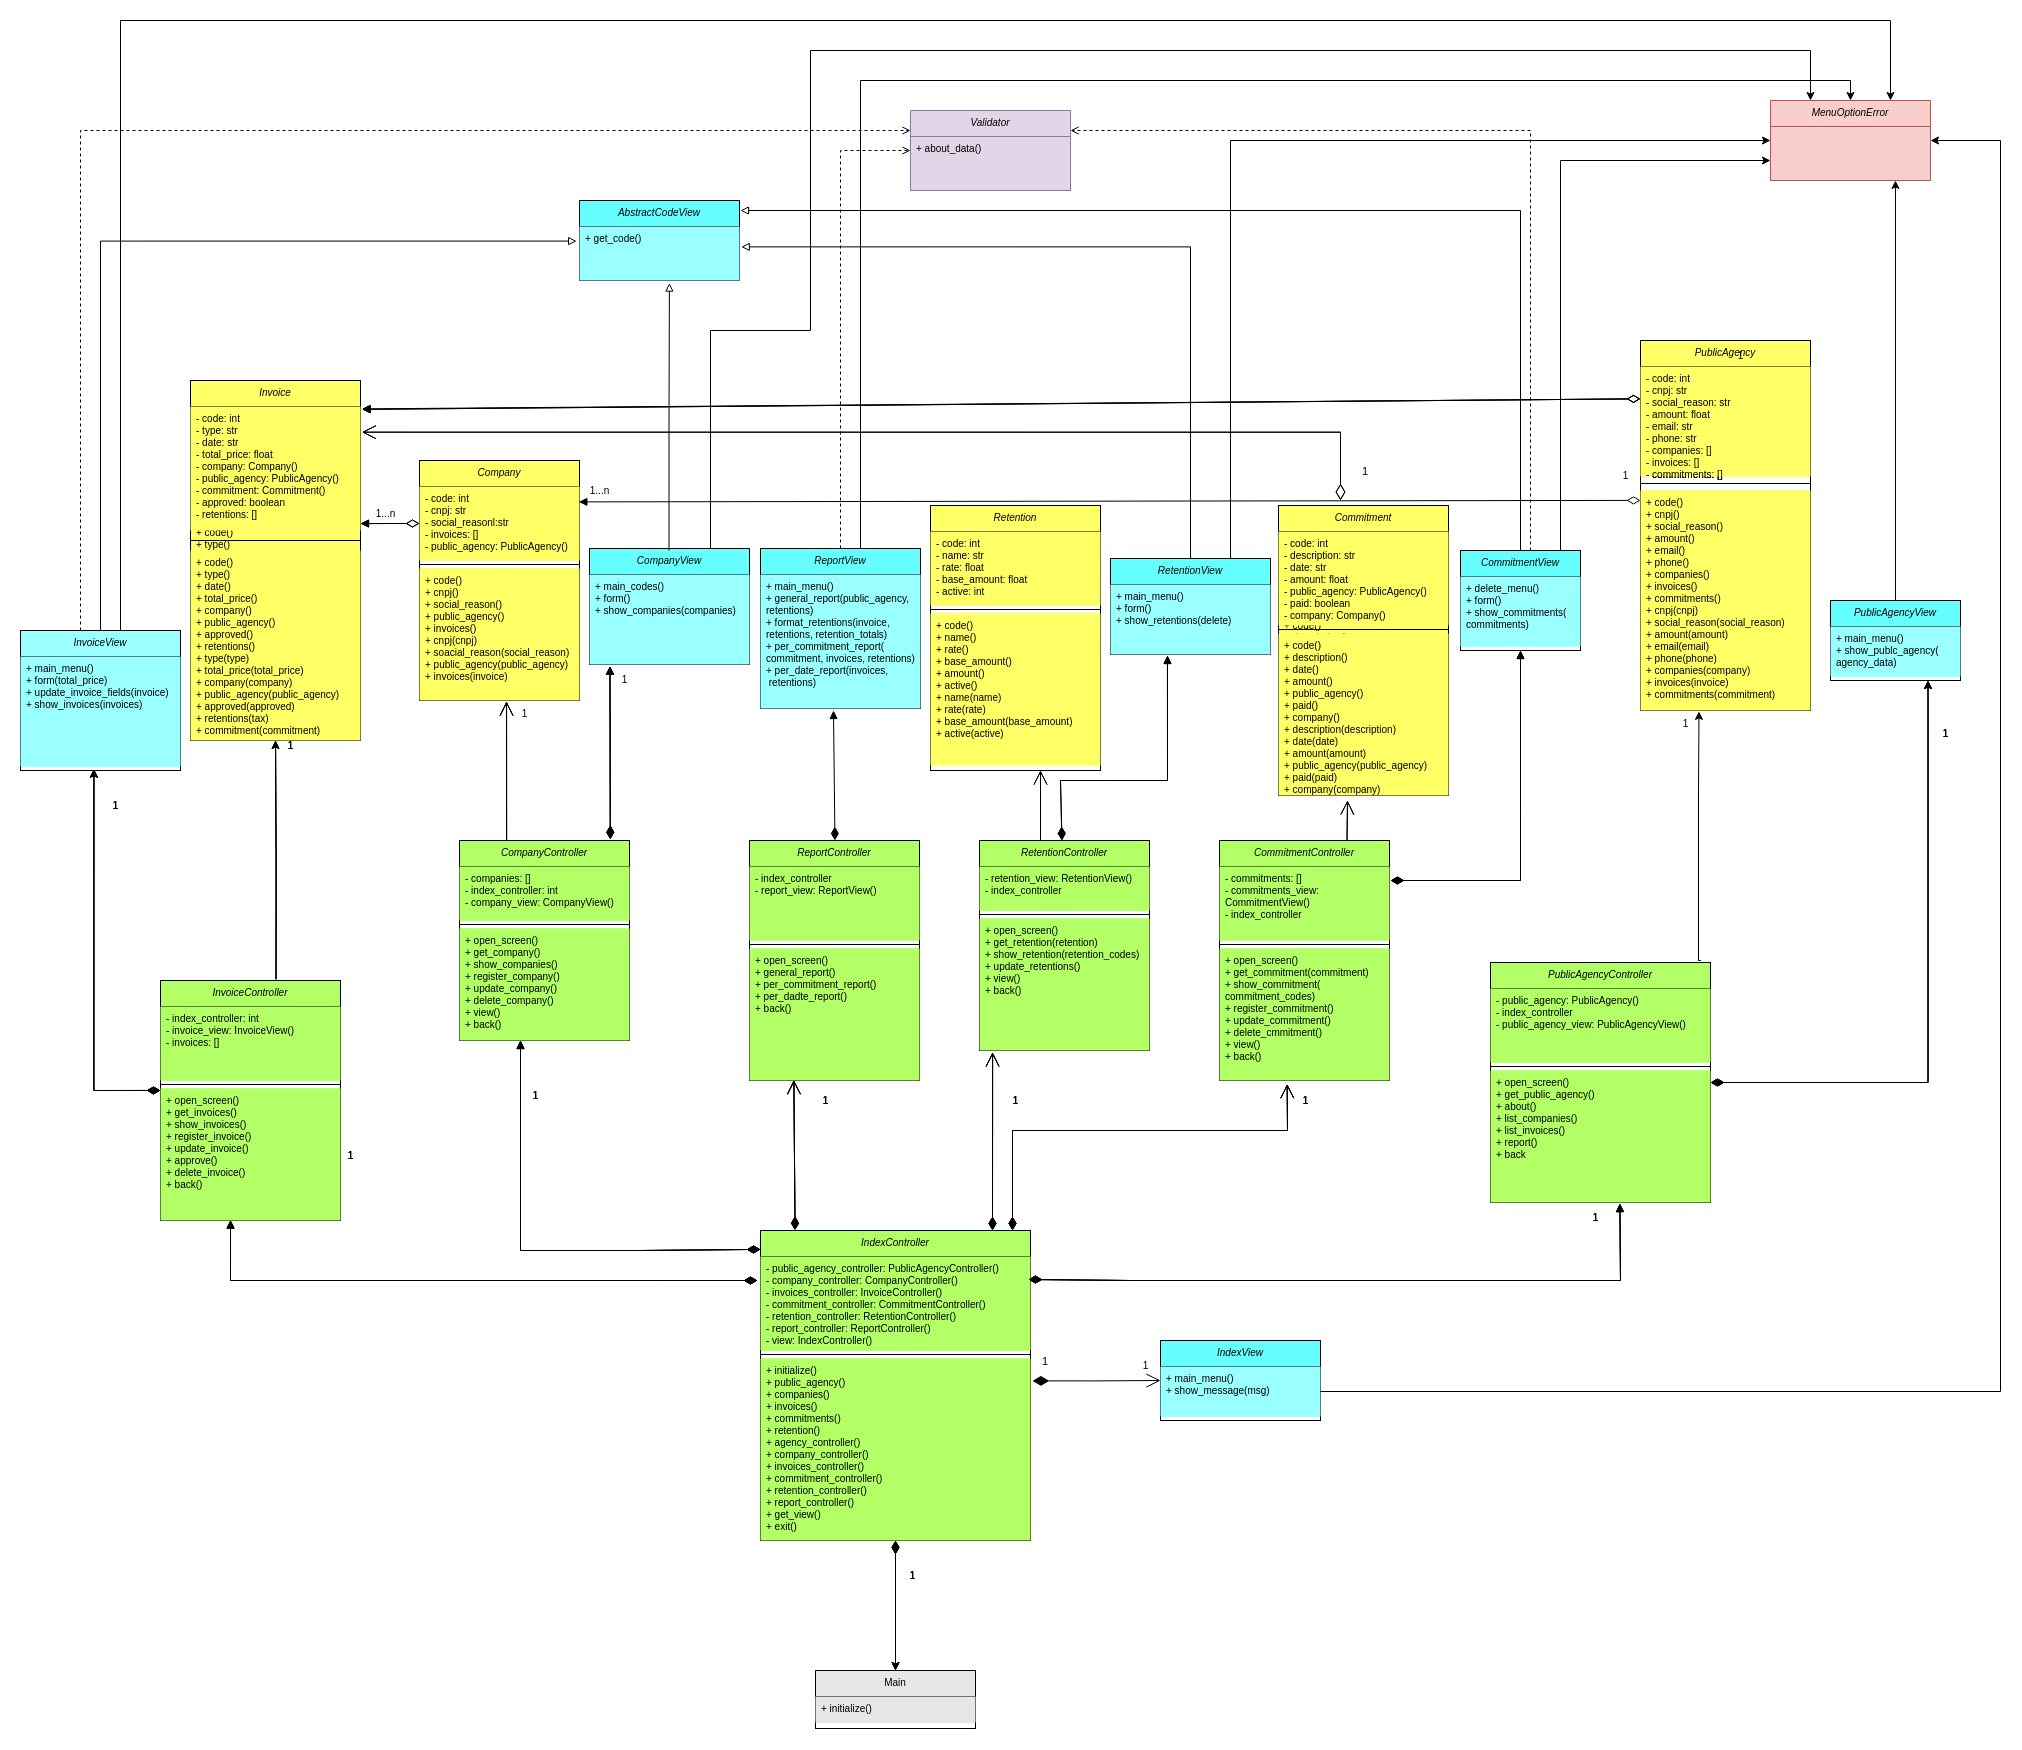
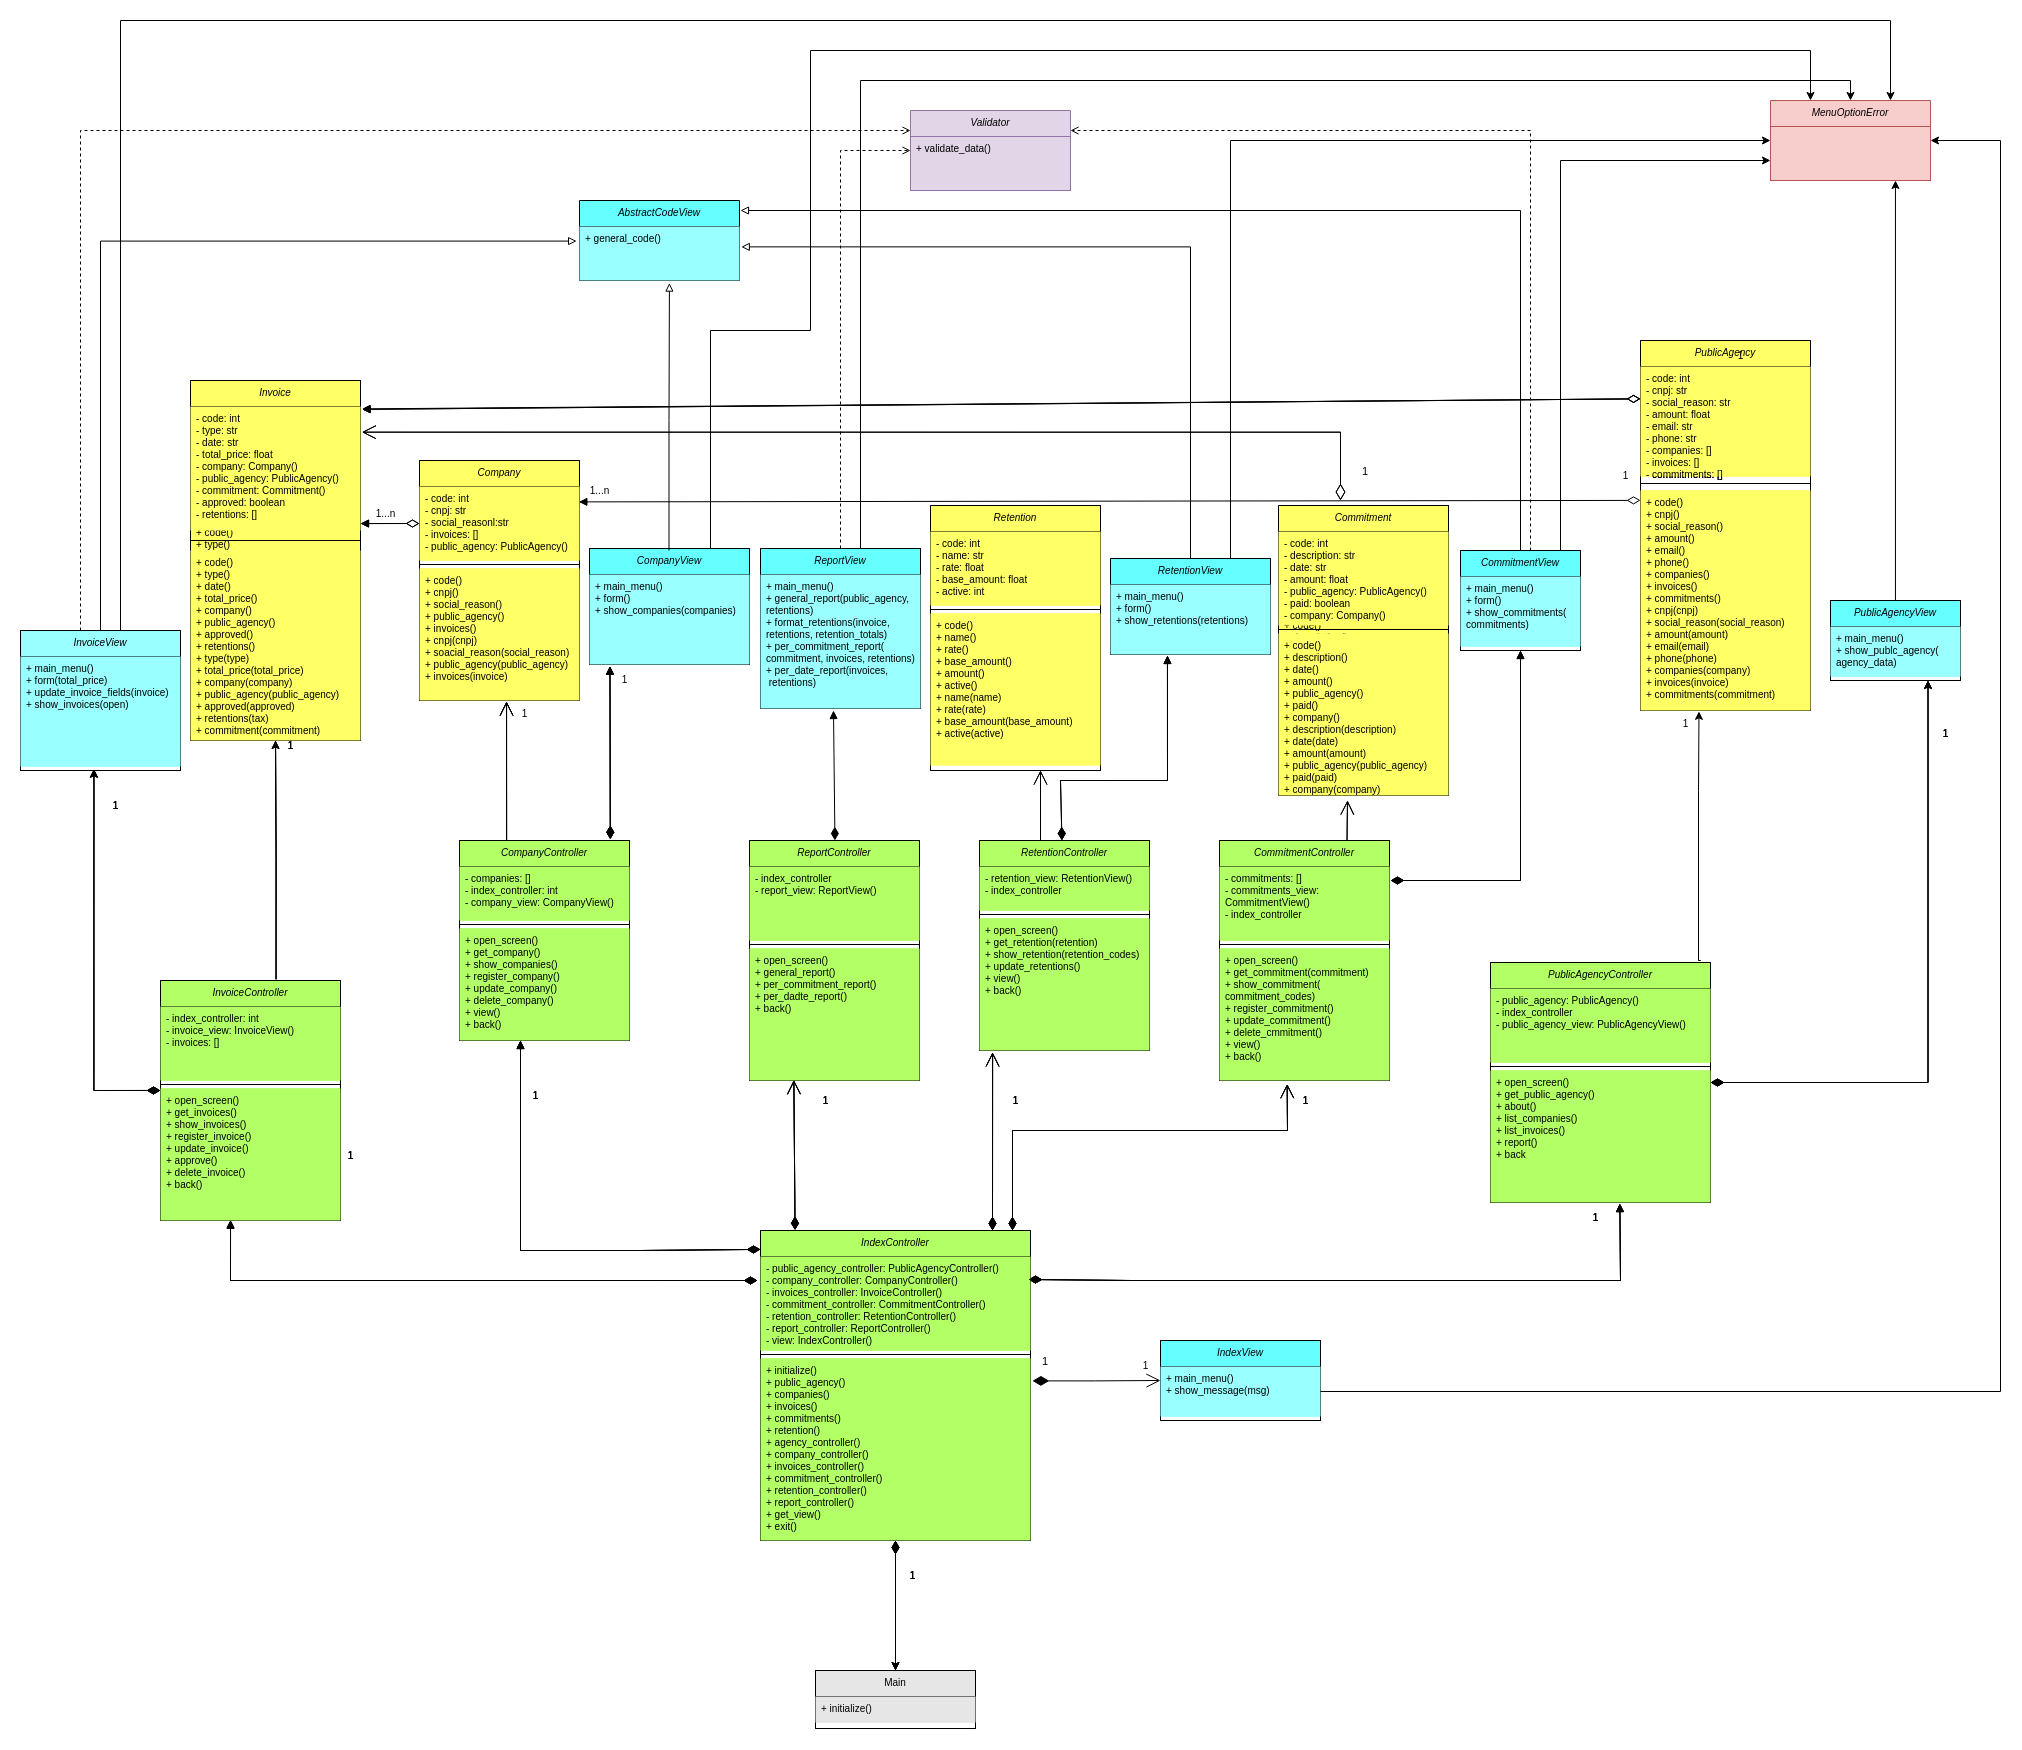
node "+ about_data()": label "+ about_data()" -> "+ validate_data()"
node "+ get_code()": label "+ get_code()" -> "+ general_code()"
node "+ main_codes() + form() + show_companies(companies)": label "+ main_codes() + form() + show_companies(companies)" -> "+ main_menu() + form() + show_companies(companies)"
node "+ delete_menu() + form() + show_commitments( commitments)": label "+ delete_menu() + form() + show_commitments( commitments)" -> "+ main_menu() + form() + show_commitments( commitments)"
node "+ main_menu() + form() + show_retentions(delete)": label "+ main_menu() + form() + show_retentions(delete)" -> "+ main_menu() + form() + show_retentions(retentions)"
node "+ main_menu() + form(total_price) + update_invoice_fields(invoice) + show_invoices(invoices)": label "+ main_menu() + form(total_price) + update_invoice_fields(invoice) + show_invoices(invoices)" -> "+ main_menu() + form(total_price) + update_invoice_fields(invoice) + show_invoices(open)"
